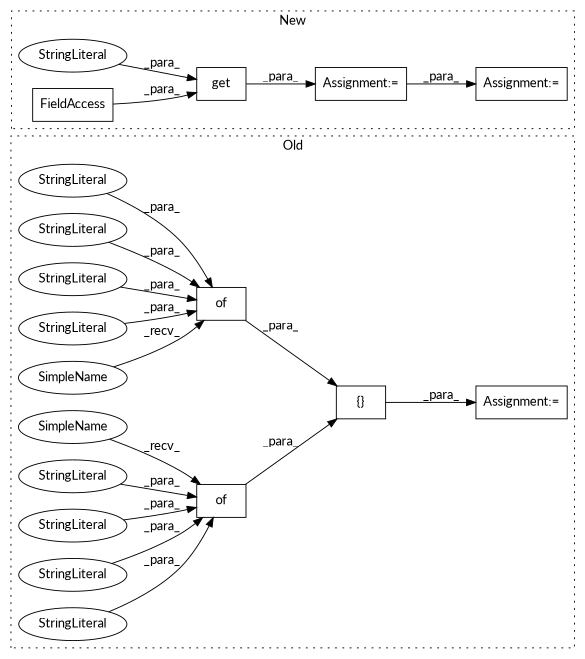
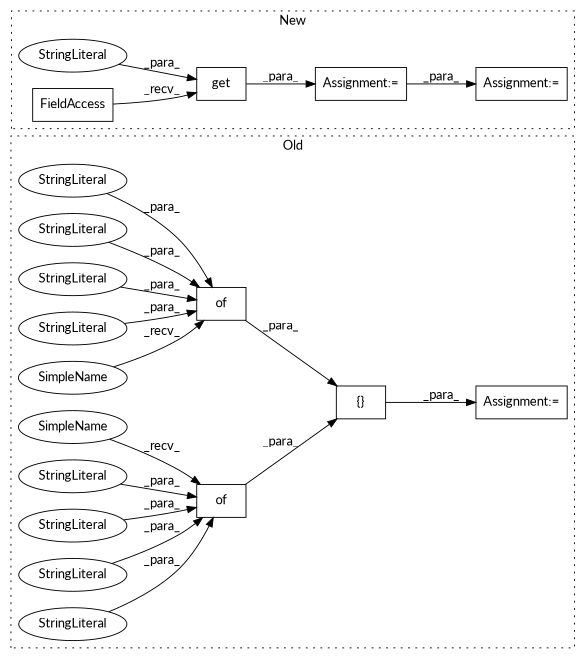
edge "FieldAccess" -> "get": label "_para_" -> "_recv_"
